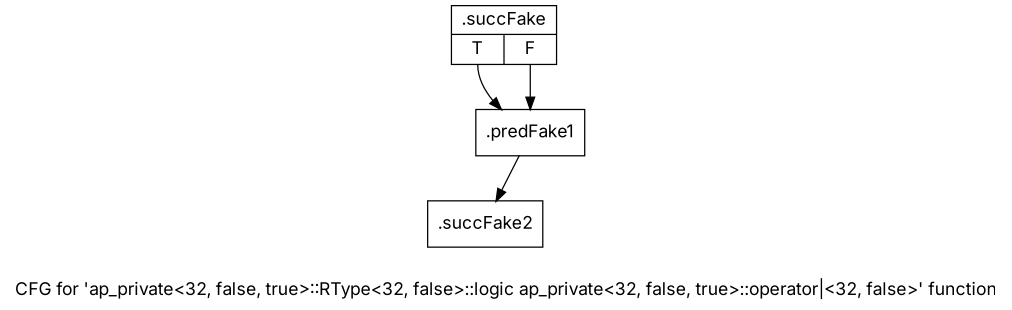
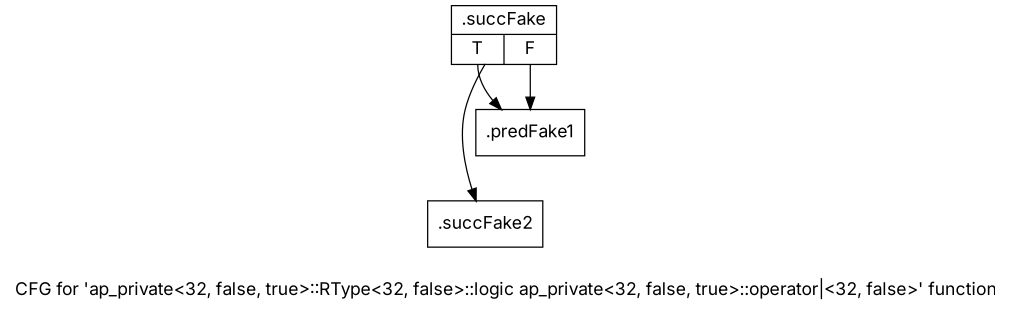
edge ".predFake1" -> ".succFake2": now ".succFake" -> ".succFake2"
